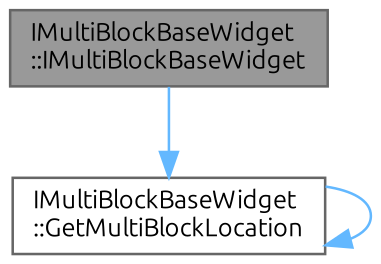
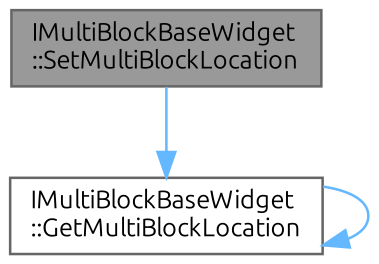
node "IMultiBlockBaseWidget ::IMultiBlockBaseWidget": label "IMultiBlockBaseWidget ::IMultiBlockBaseWidget" -> "IMultiBlockBaseWidget ::SetMultiBlockLocation"
